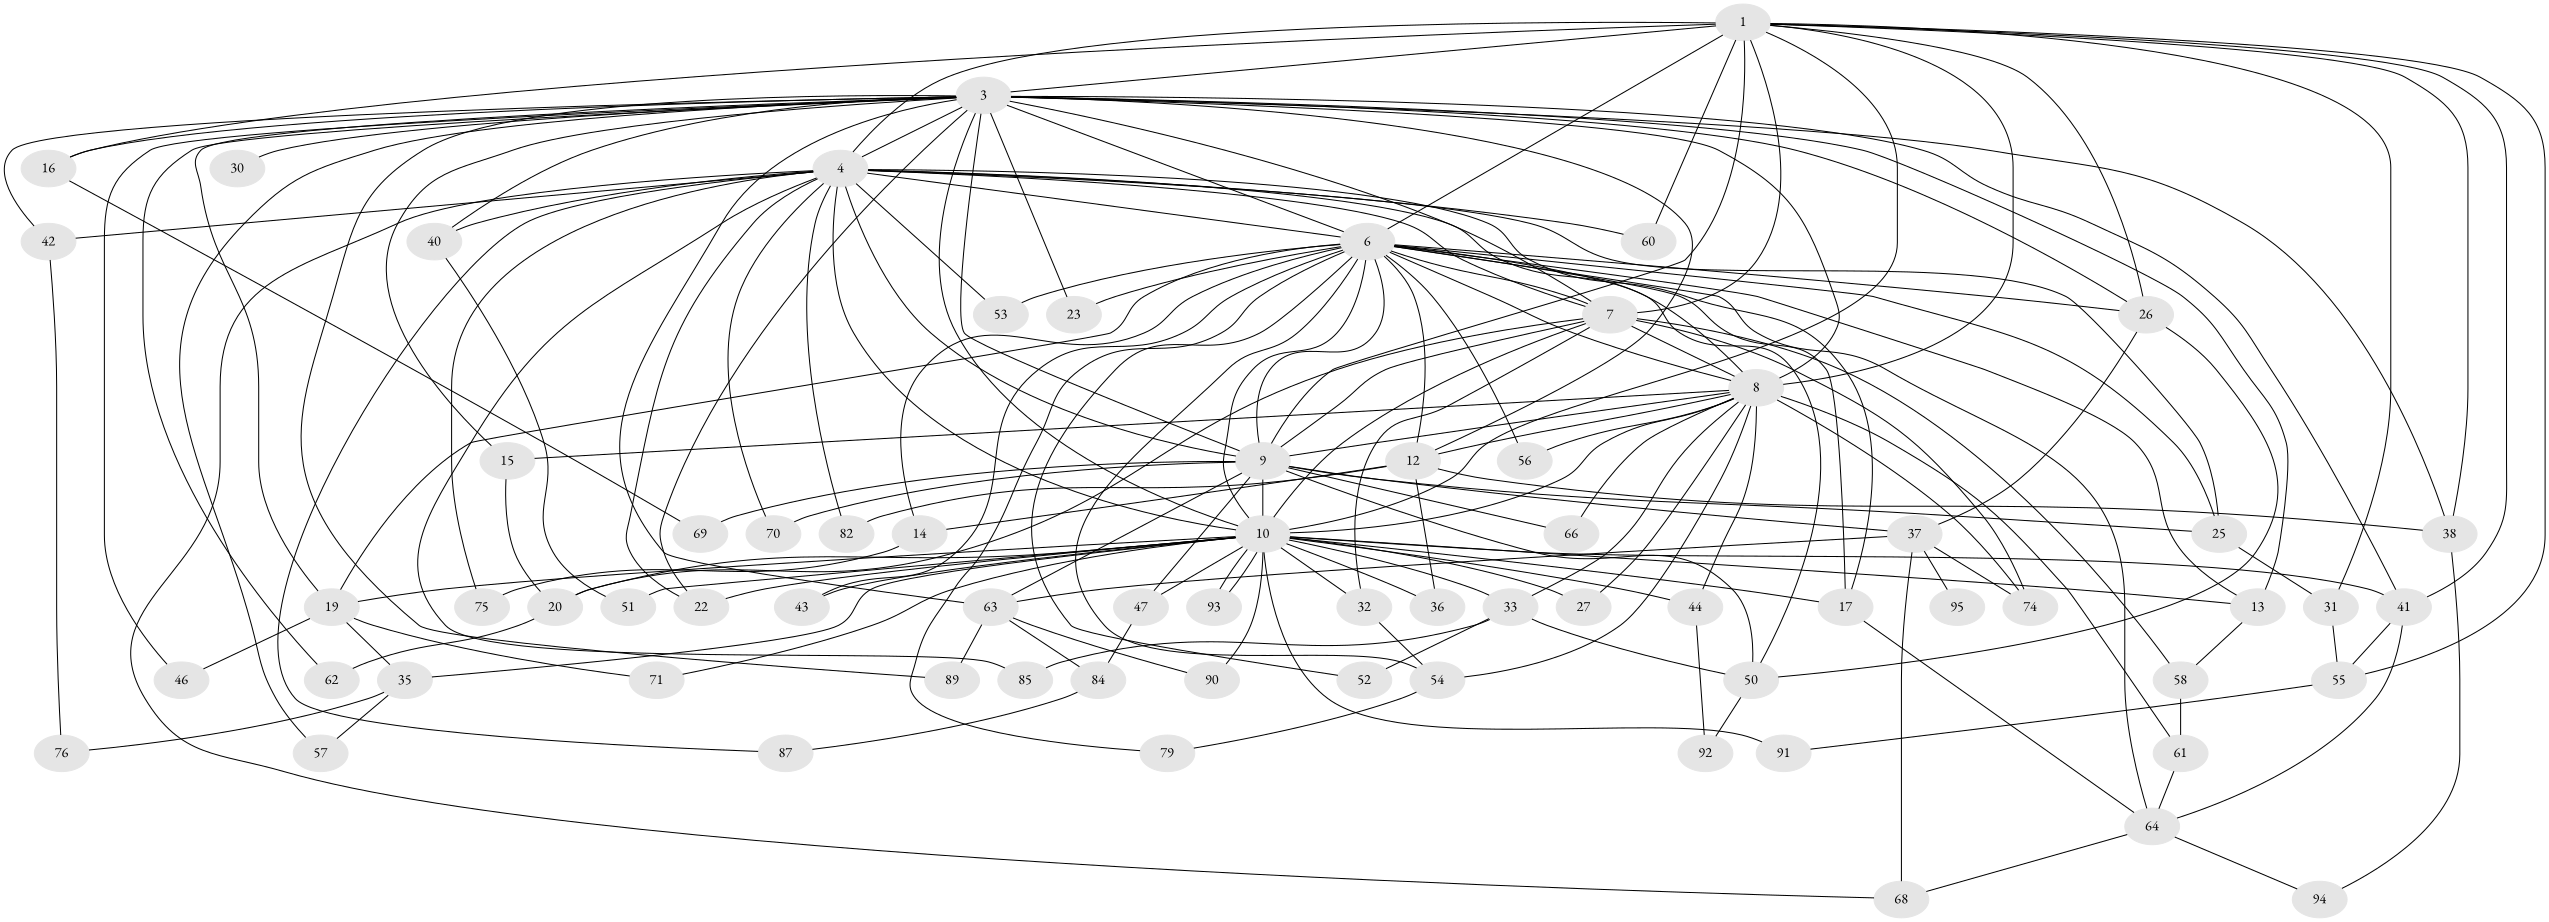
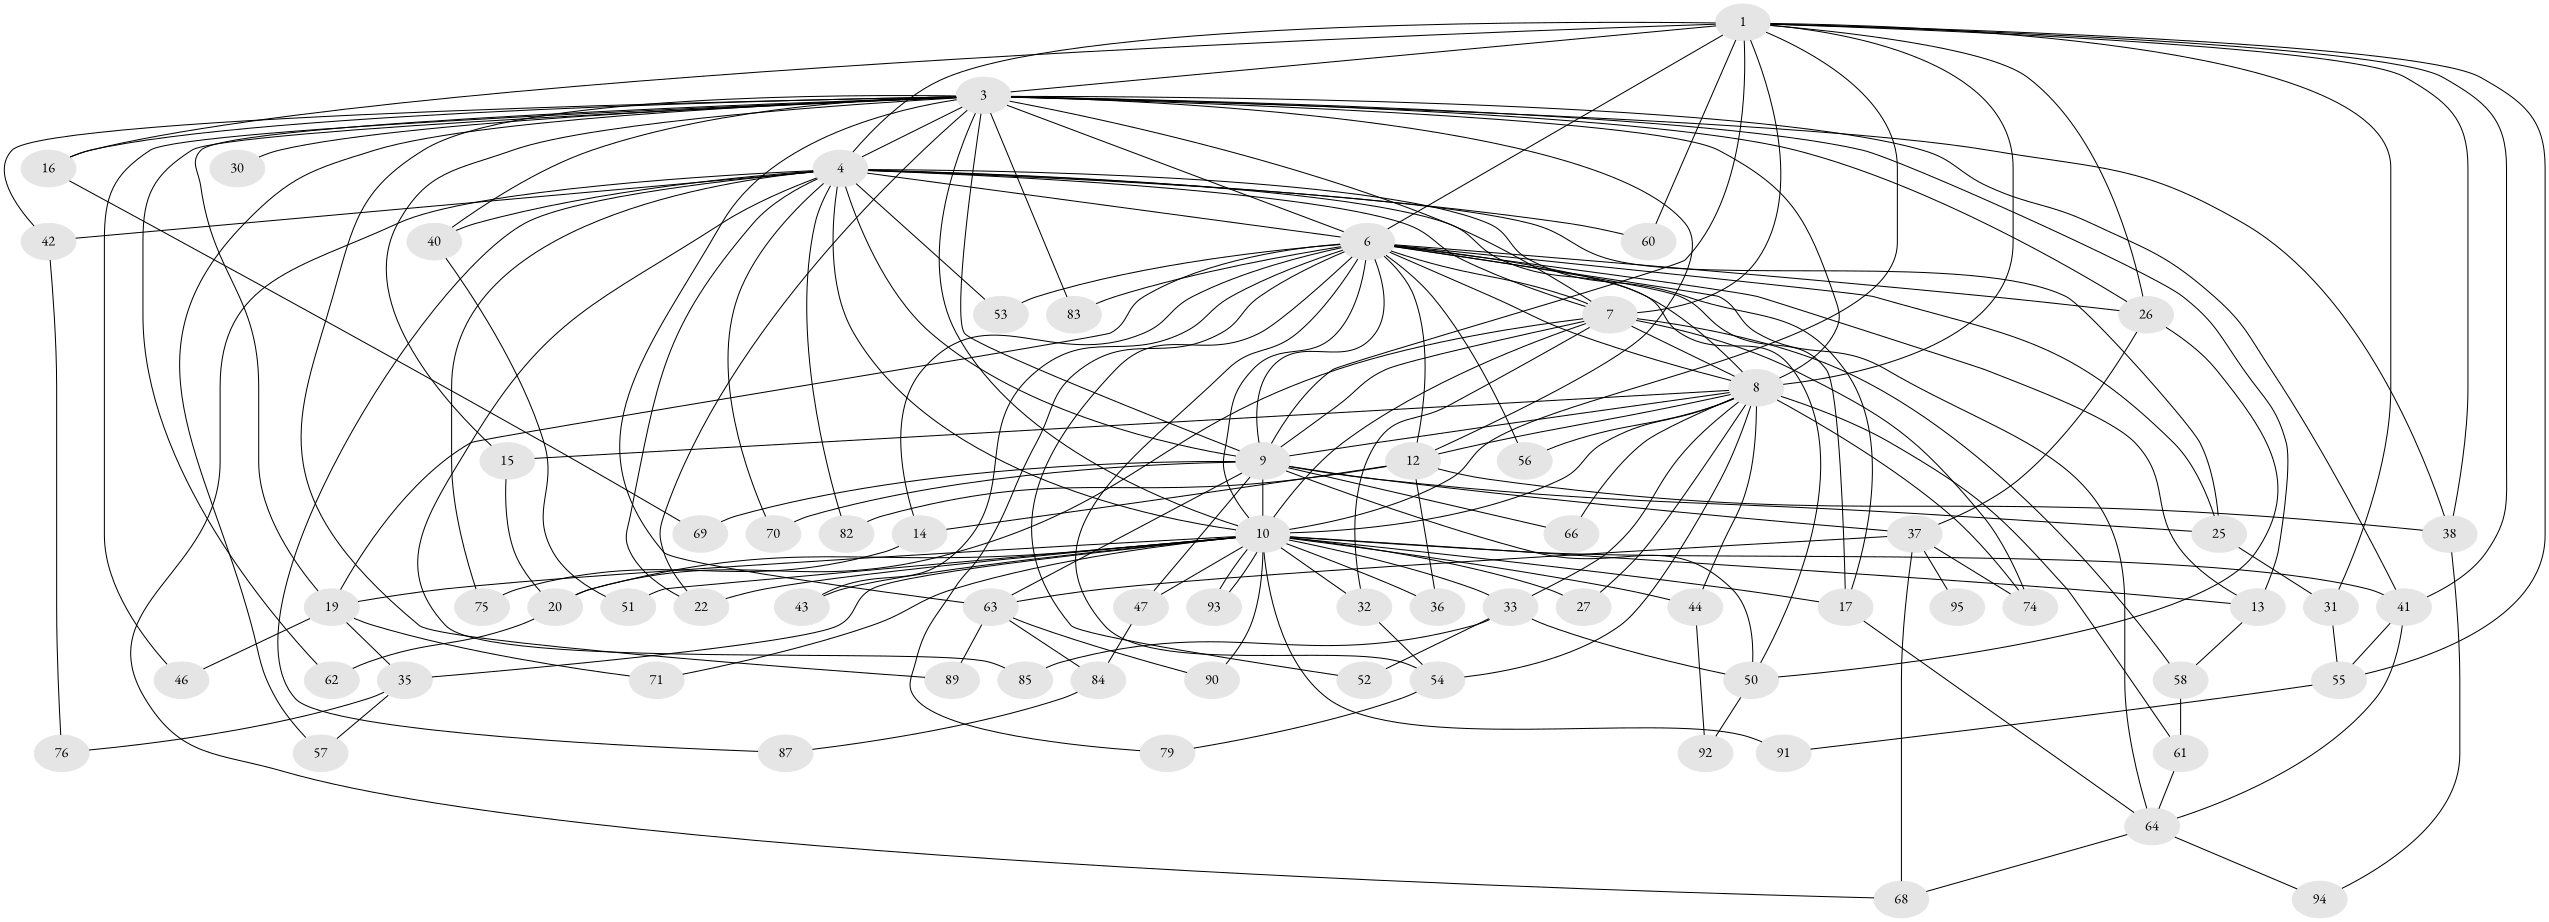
node "23": label "23" -> "83"
